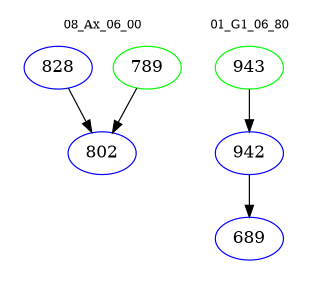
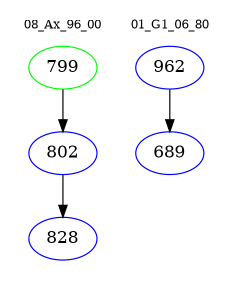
cluster "08_Ax_06_00": label "08_Ax_06_00" -> "08_Ax_96_00"
node "789": label "789" -> "799"
node "943": removed
edge "828" -> "802": reversed
node "942": label "942" -> "962"
